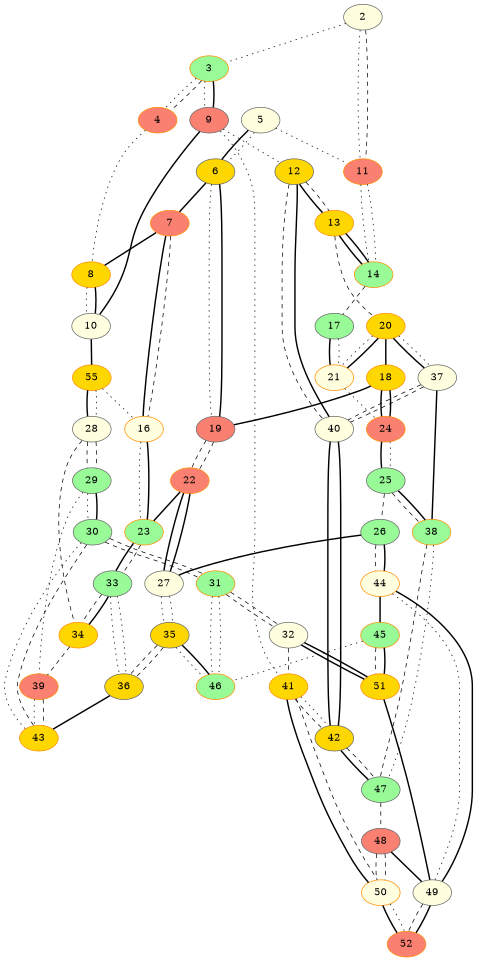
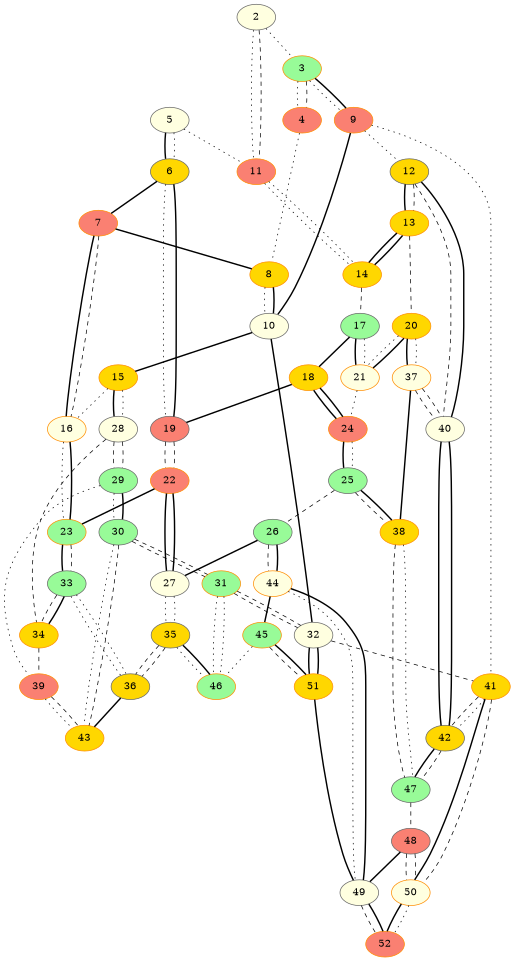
node "9": color gray40 -> darkorange
node "14": fillcolor palegreen -> gold
edge "20" -- "18": now "17" -- "18"
node "55": label "55" -> "15"
node "37": color gray40 -> darkorange
edge "10" -- "32": added
node "38": fillcolor palegreen -> gold
